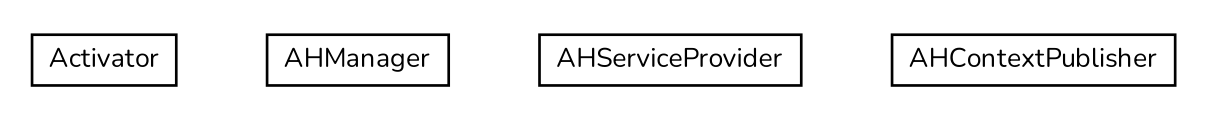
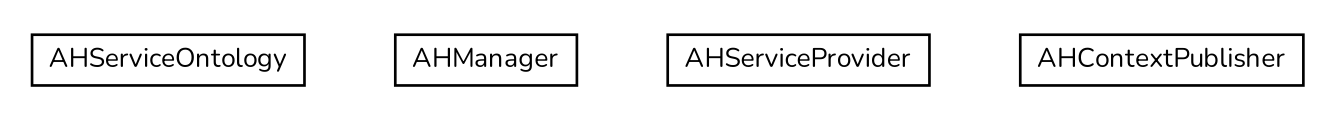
node "Activator": removed
node "AHServiceOntology": added
